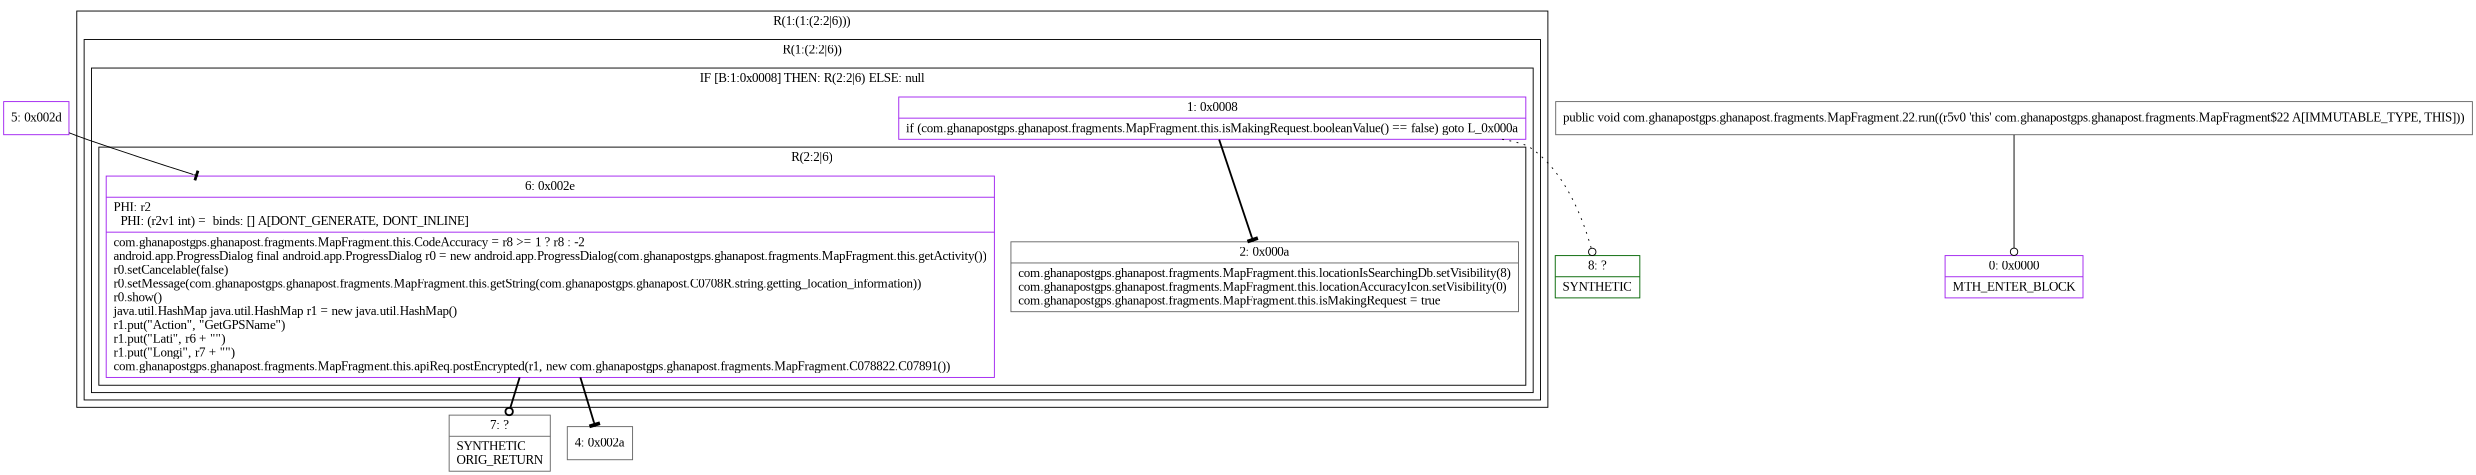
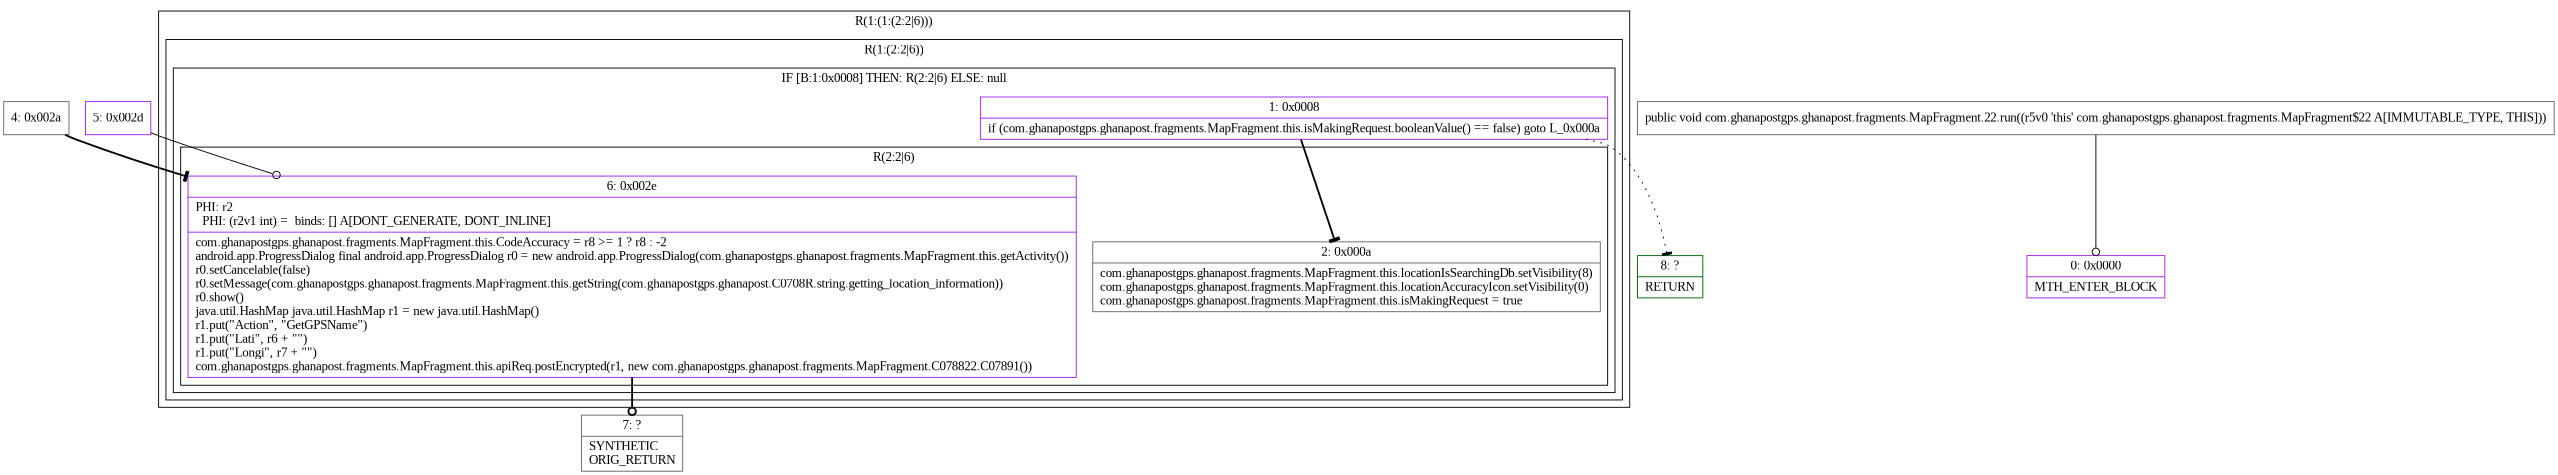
edge "5: 0x002d" -> "6: 0x002e": arrowhead tee -> odot
edge "1: 0x0008" -> "8: ?": arrowhead odot -> tee
node "8: ?": text "SYNTHETIC" -> "RETURN"
edge "6: 0x002e" -> "4: 0x002a": reversed
